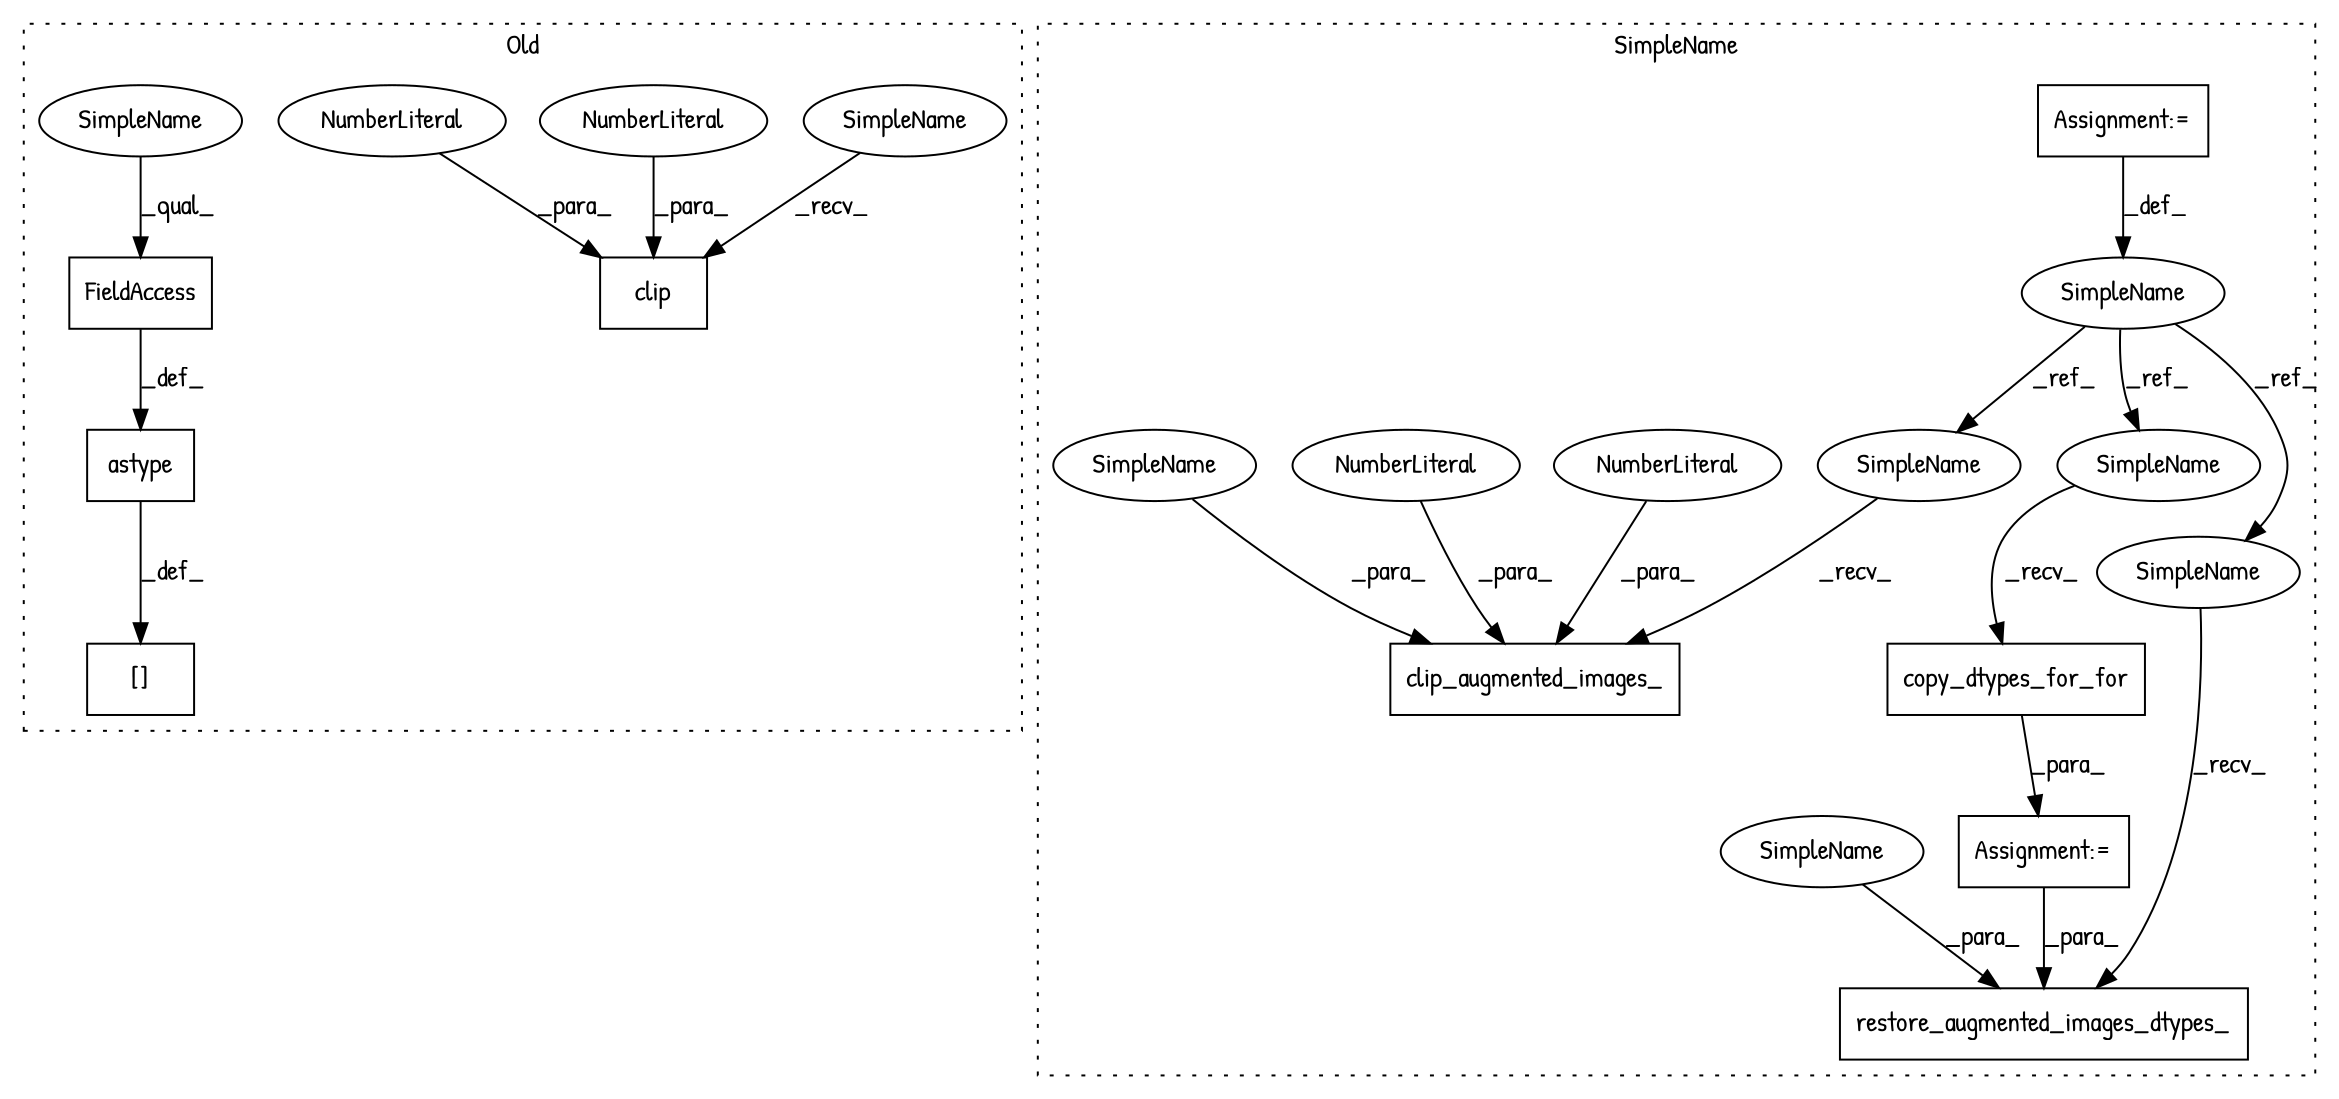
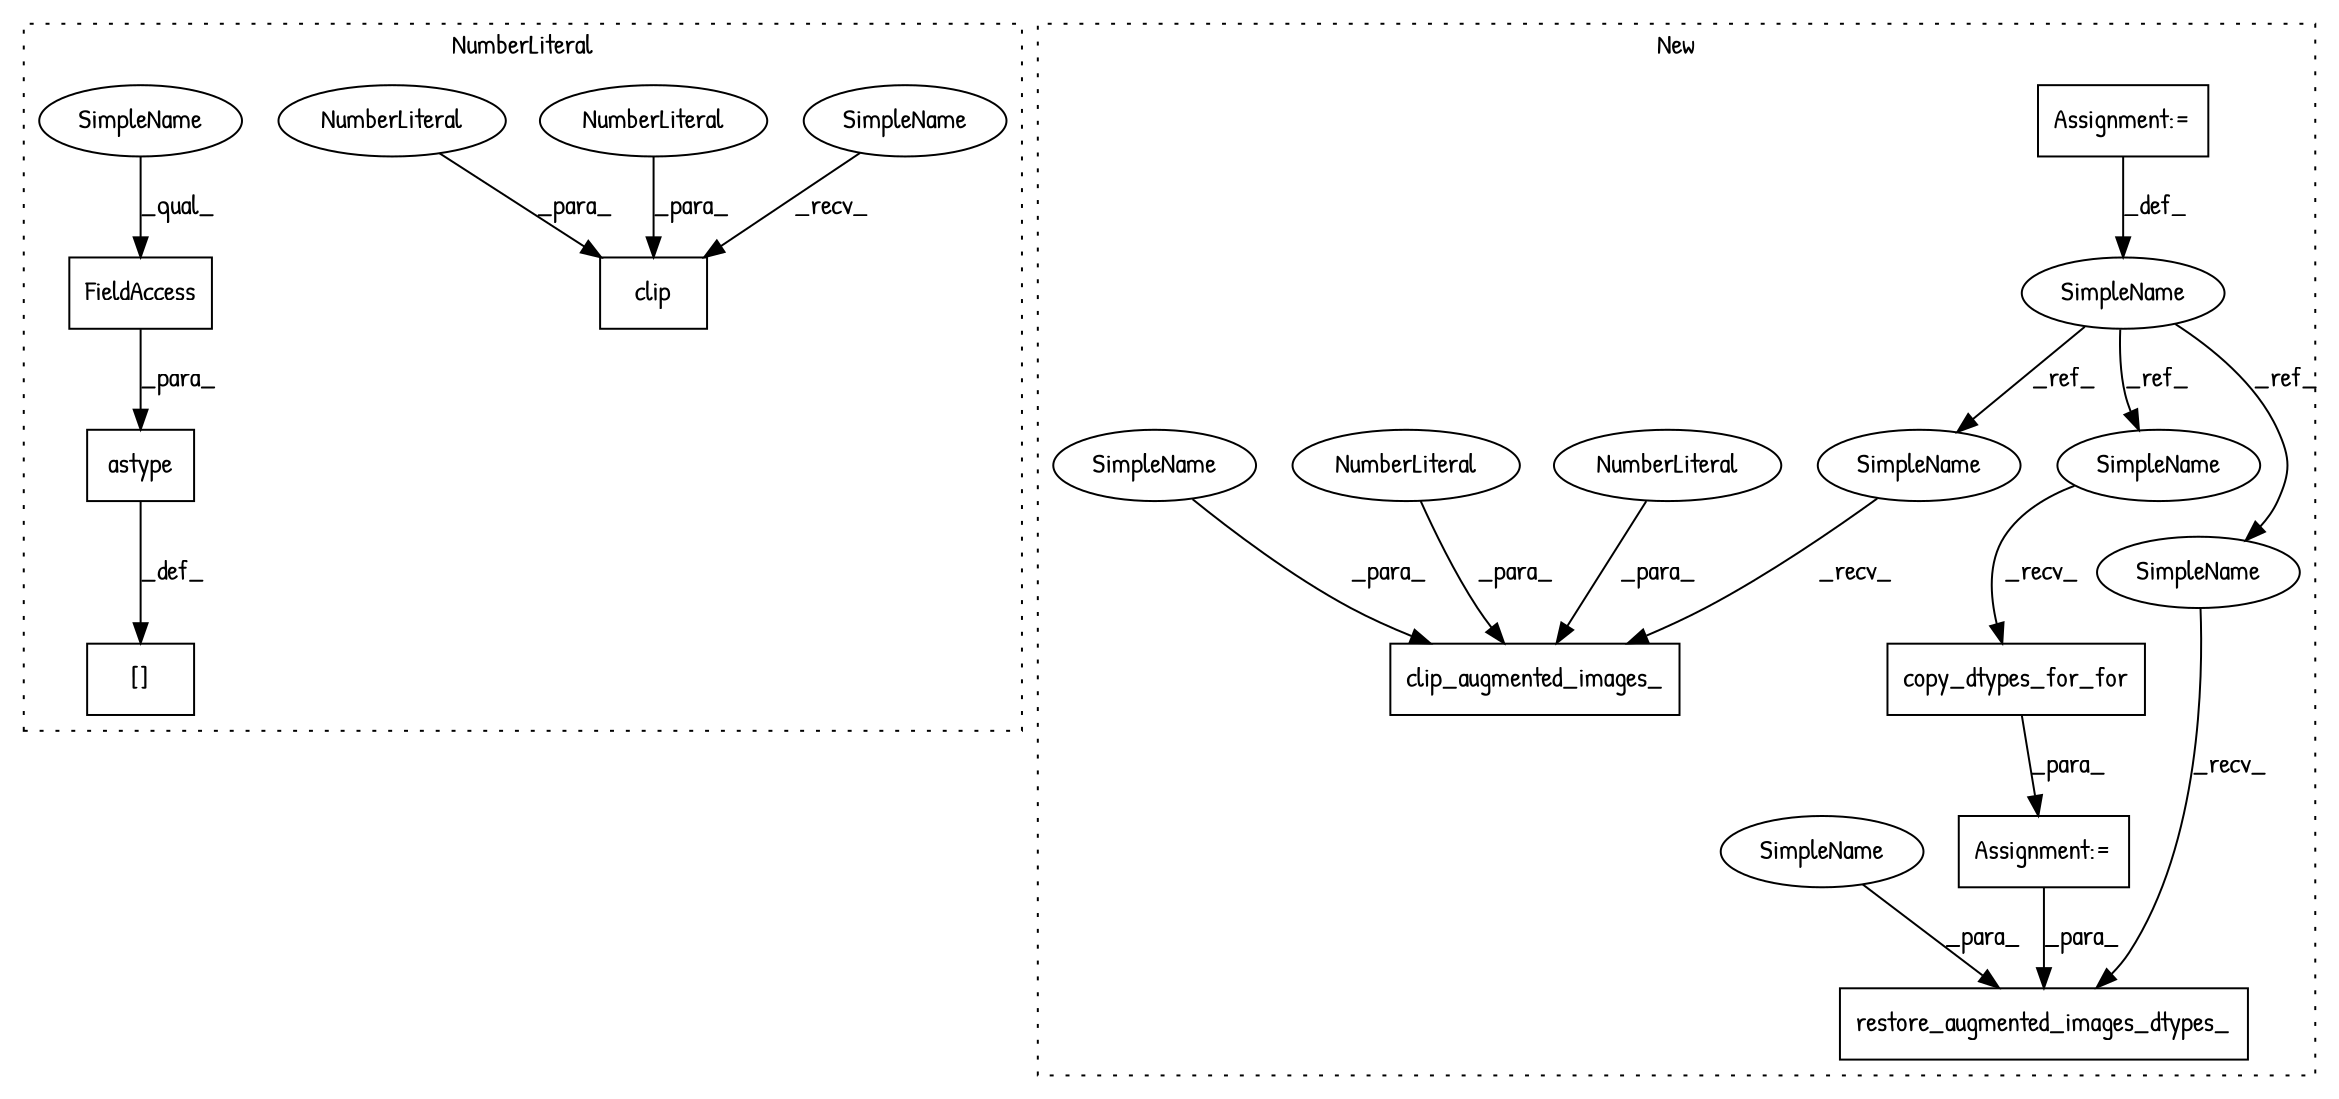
cluster "Old": label "Old" -> "NumberLiteral"
cluster "SimpleName": label "SimpleName" -> "New"
edge "FieldAccess" -> "astype": label "_def_" -> "_para_"
